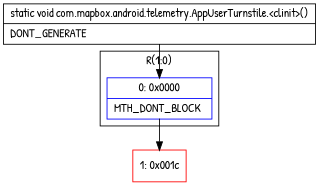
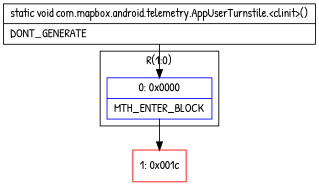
node "0: 0x0000": text "MTH_DONT_BLOCK" -> "MTH_ENTER_BLOCK"
